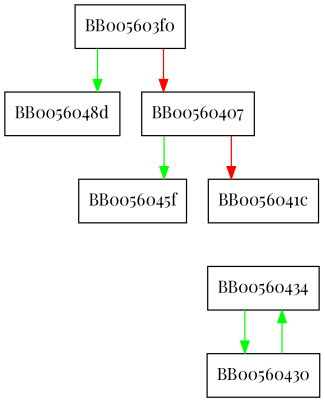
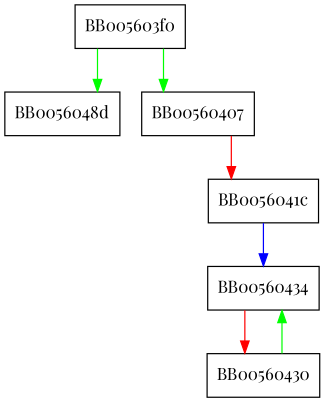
edge "BB005603f0" -> "BB00560407": color red -> green
node "BB0056045f": removed
edge "BB0056041c" -> "BB00560434": added
edge "BB00560434" -> "BB00560430": color green -> red
